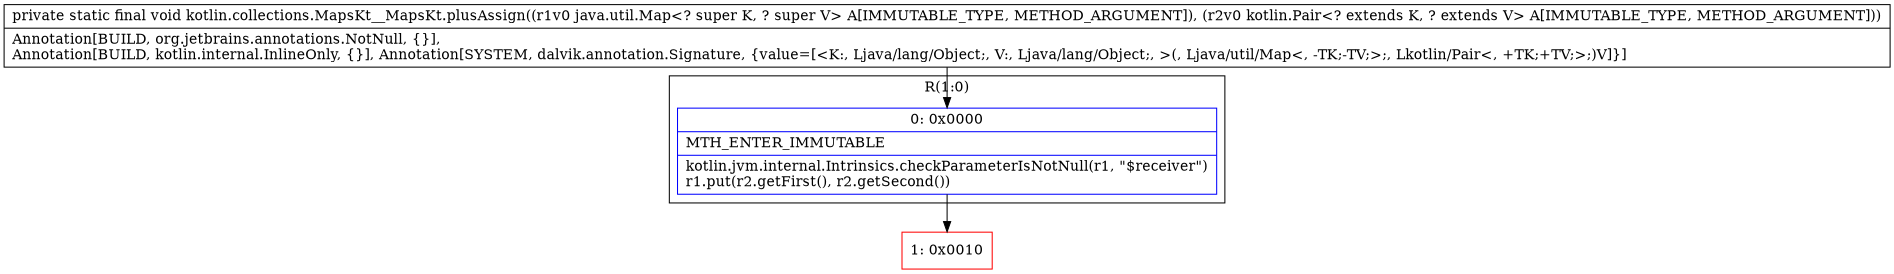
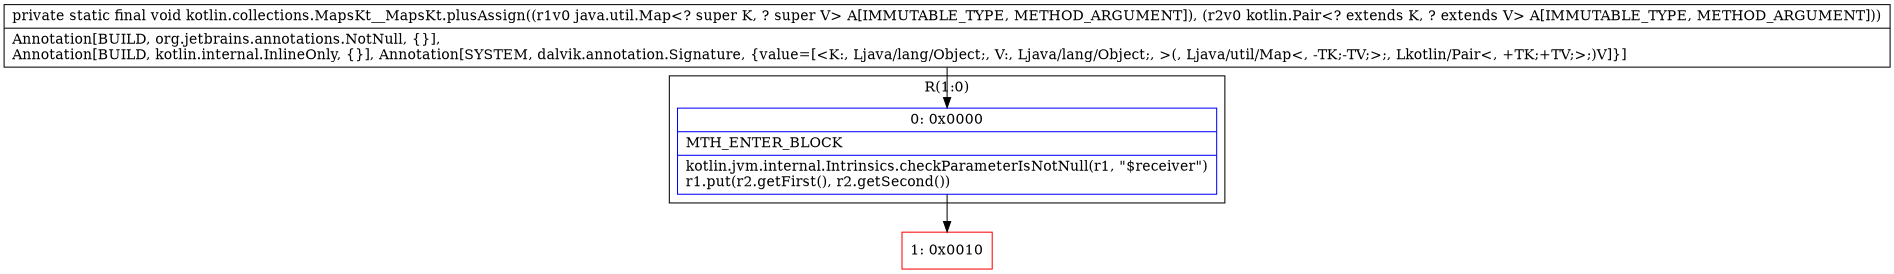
node "0: 0x0000": text "MTH_ENTER_IMMUTABLE" -> "MTH_ENTER_BLOCK"
